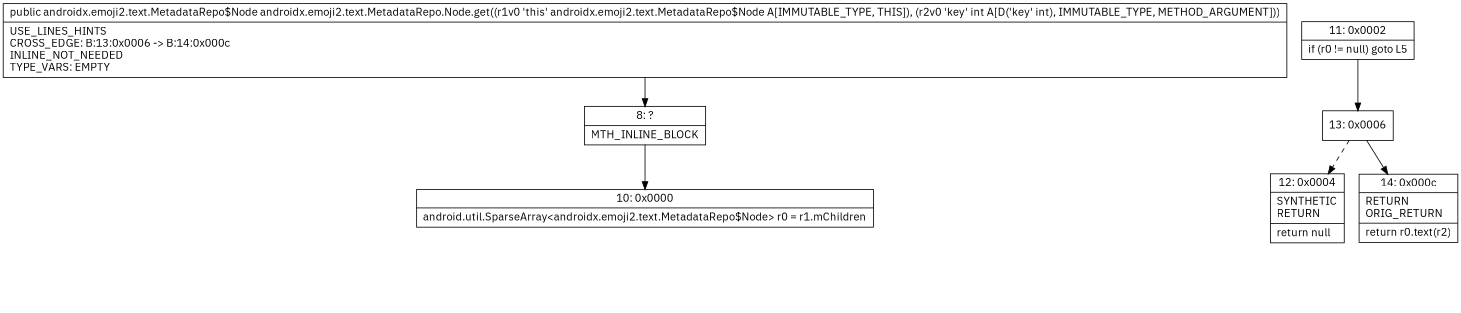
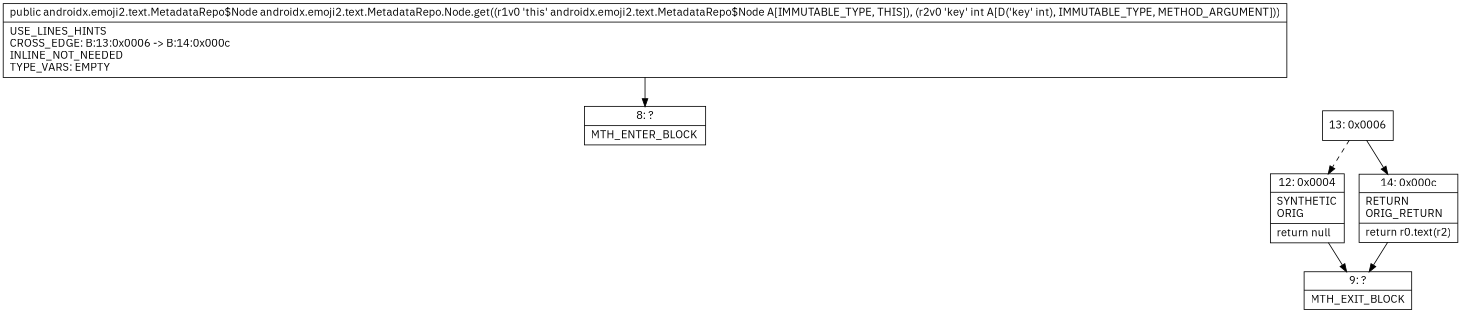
node "11: 0x0002": removed
node "8: ?": text "MTH_INLINE_BLOCK" -> "MTH_ENTER_BLOCK"
node "10: 0x0000": removed
node "12: 0x0004": text "RETURN" -> "ORIG"
node "9: ?": added
